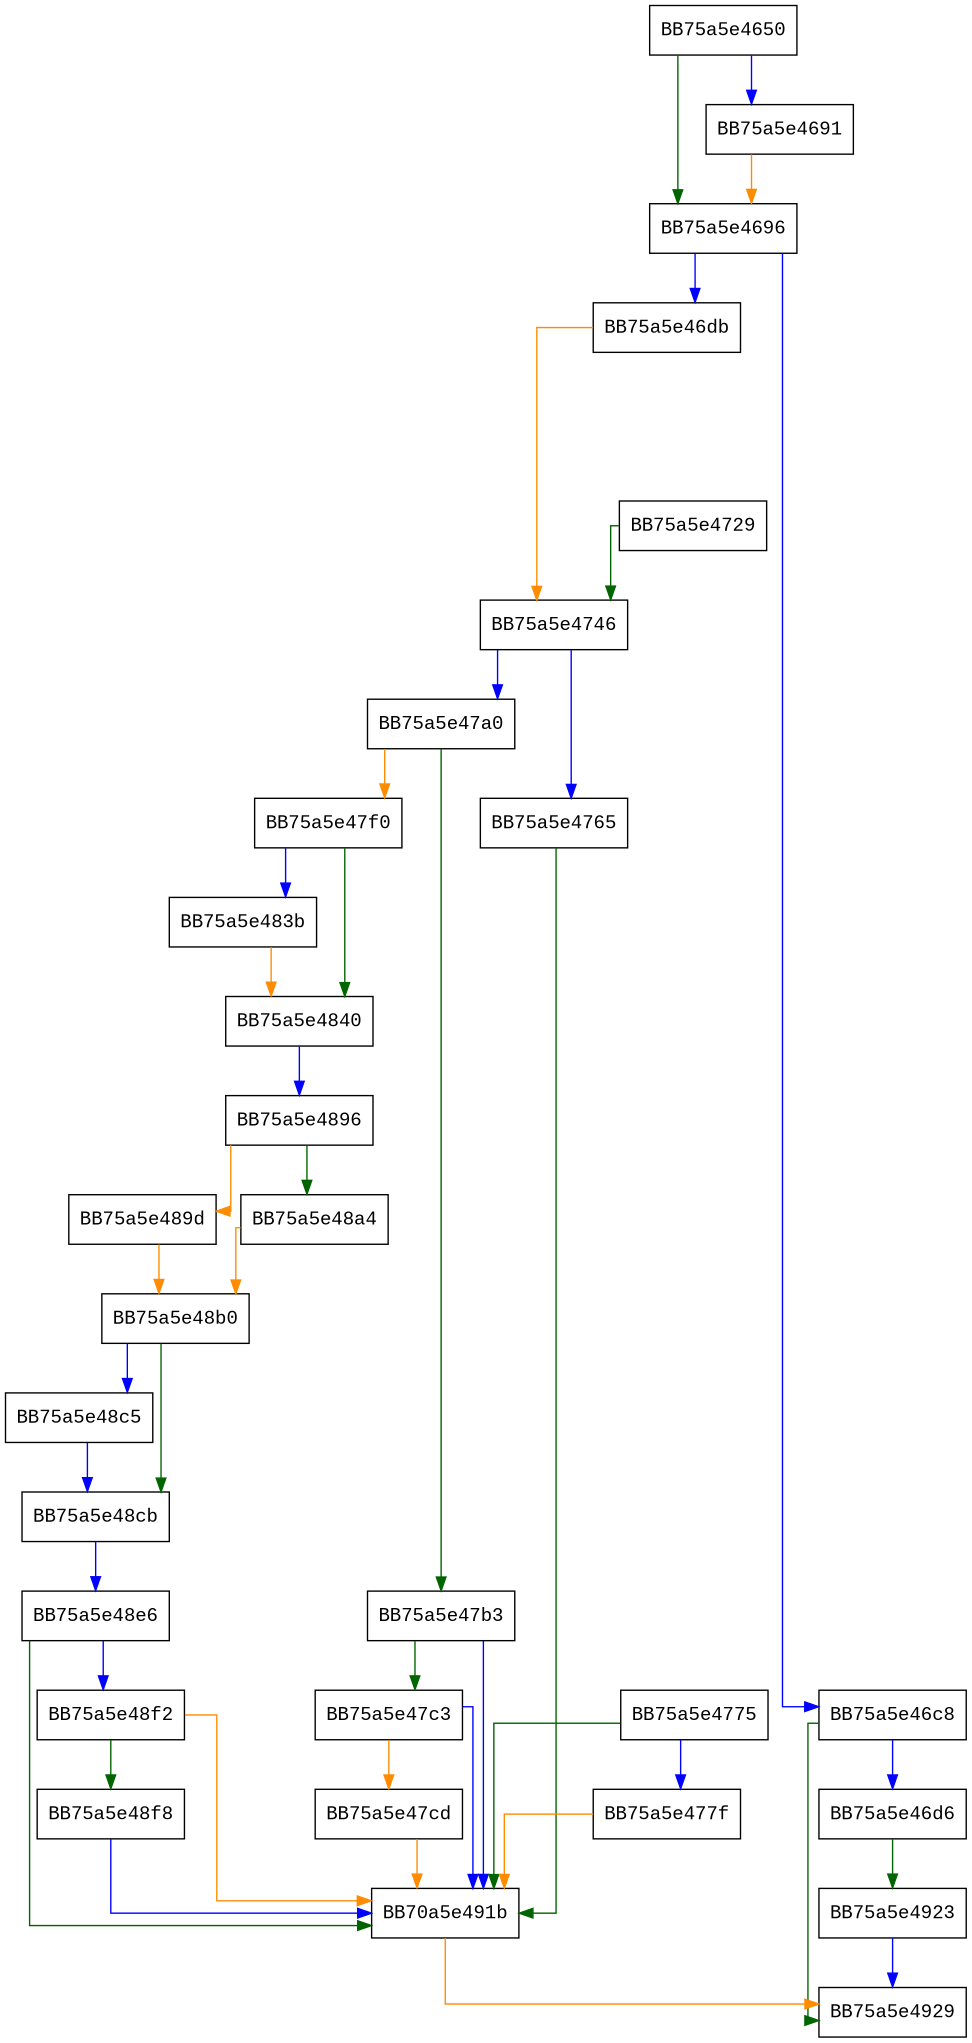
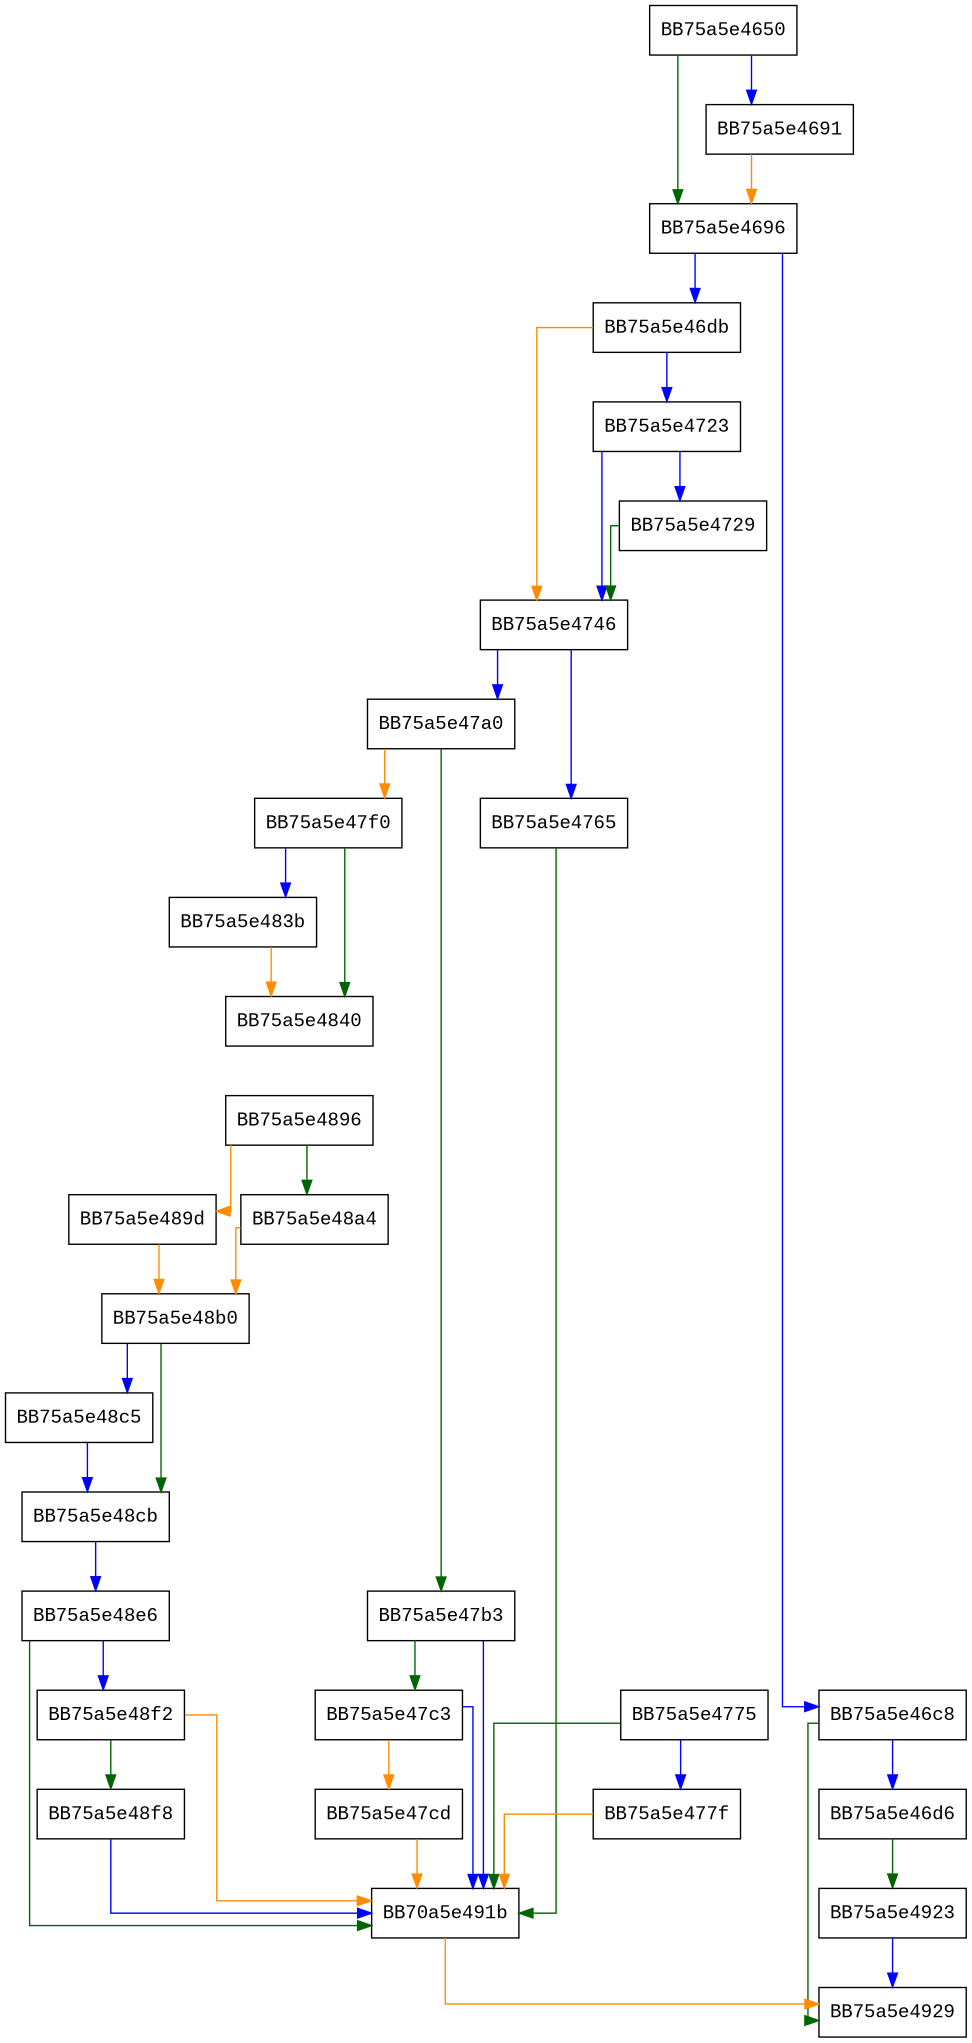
node "BB75a5e4723": added
edge "BB75a5e4840" -> "BB75a5e4896": removed
